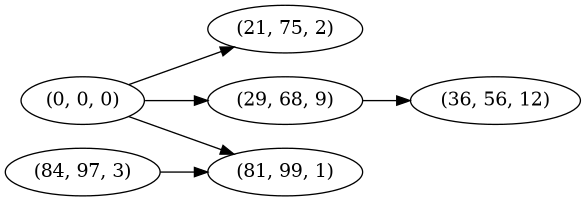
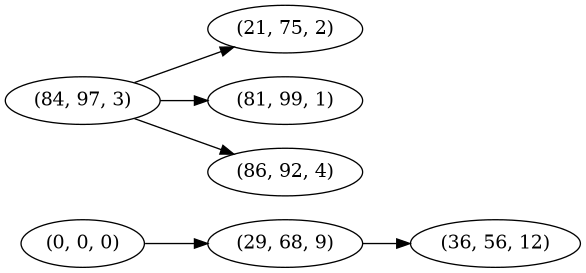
edge "(0, 0, 0)" -> "(21, 75, 2)": now "(84, 97, 3)" -> "(21, 75, 2)"
edge "(0, 0, 0)" -> "(81, 99, 1)": removed
node "(86, 92, 4)": added
